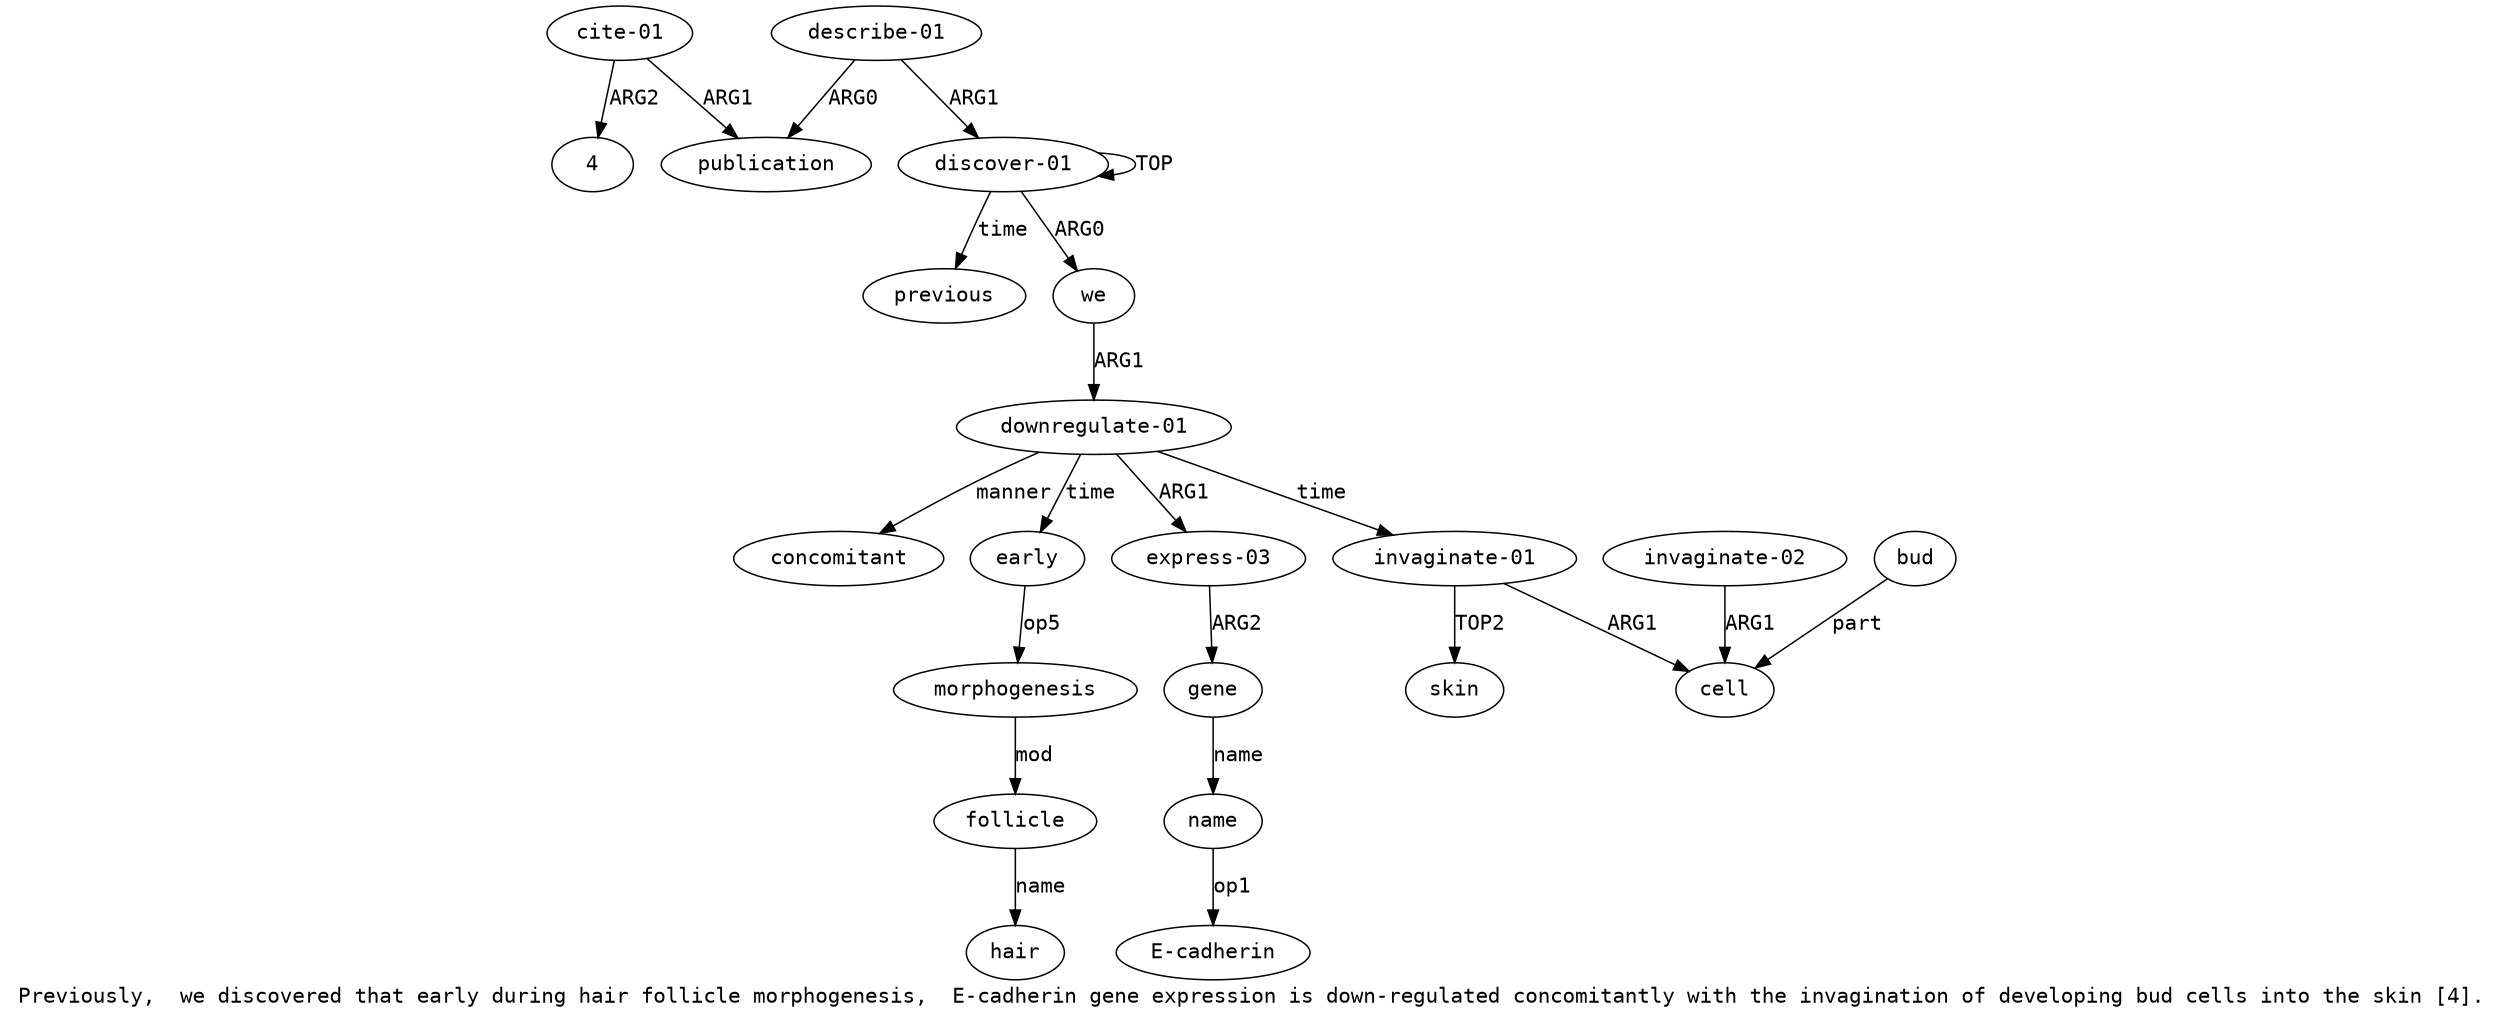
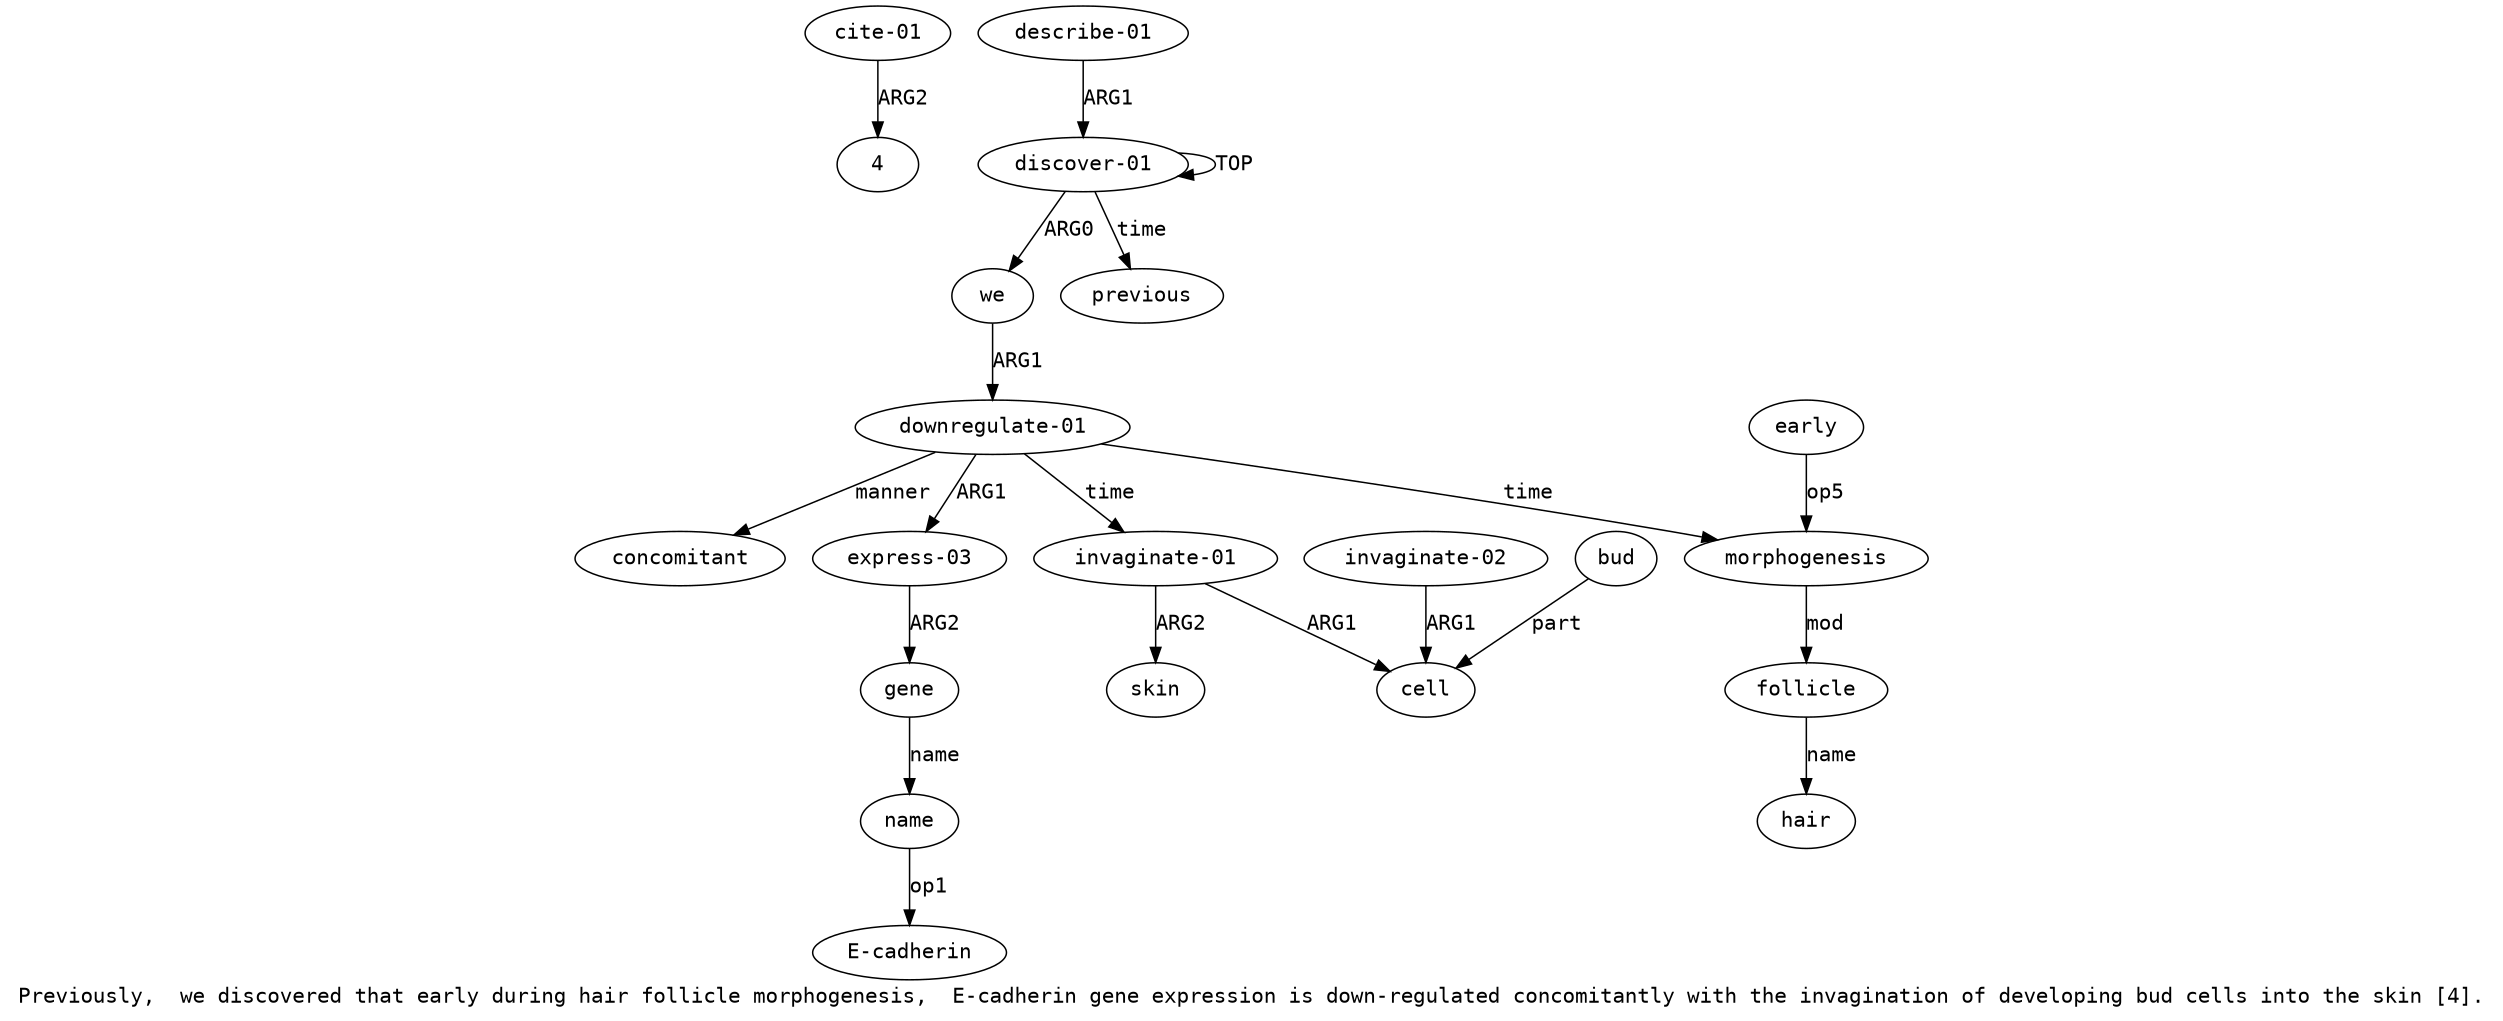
node "publication": removed
edge "downregulate-01" -> "early": now "downregulate-01" -> "morphogenesis"
edge "invaginate-01" -> "skin": label "TOP2" -> "ARG2"
